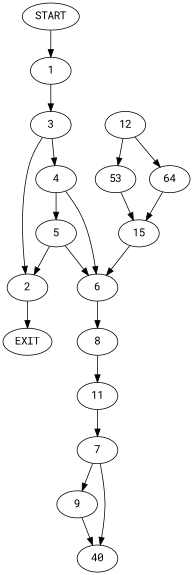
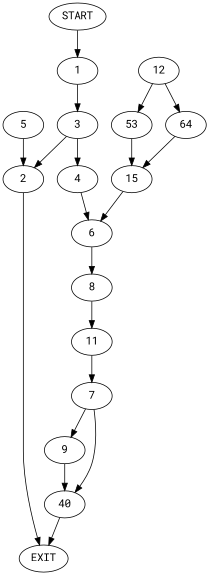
edge "4" -> "5": removed
edge "5" -> "6": removed
edge "40" -> "EXIT": added
